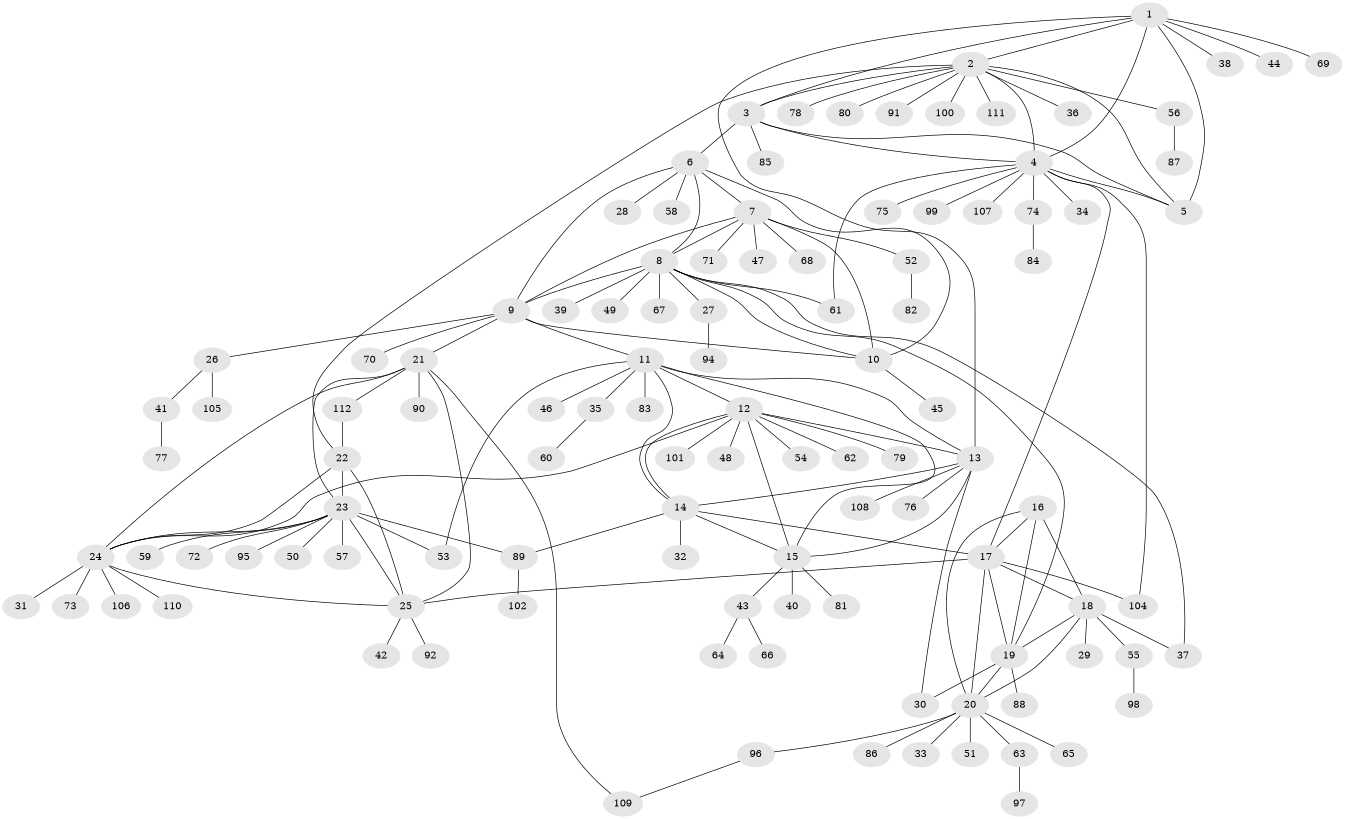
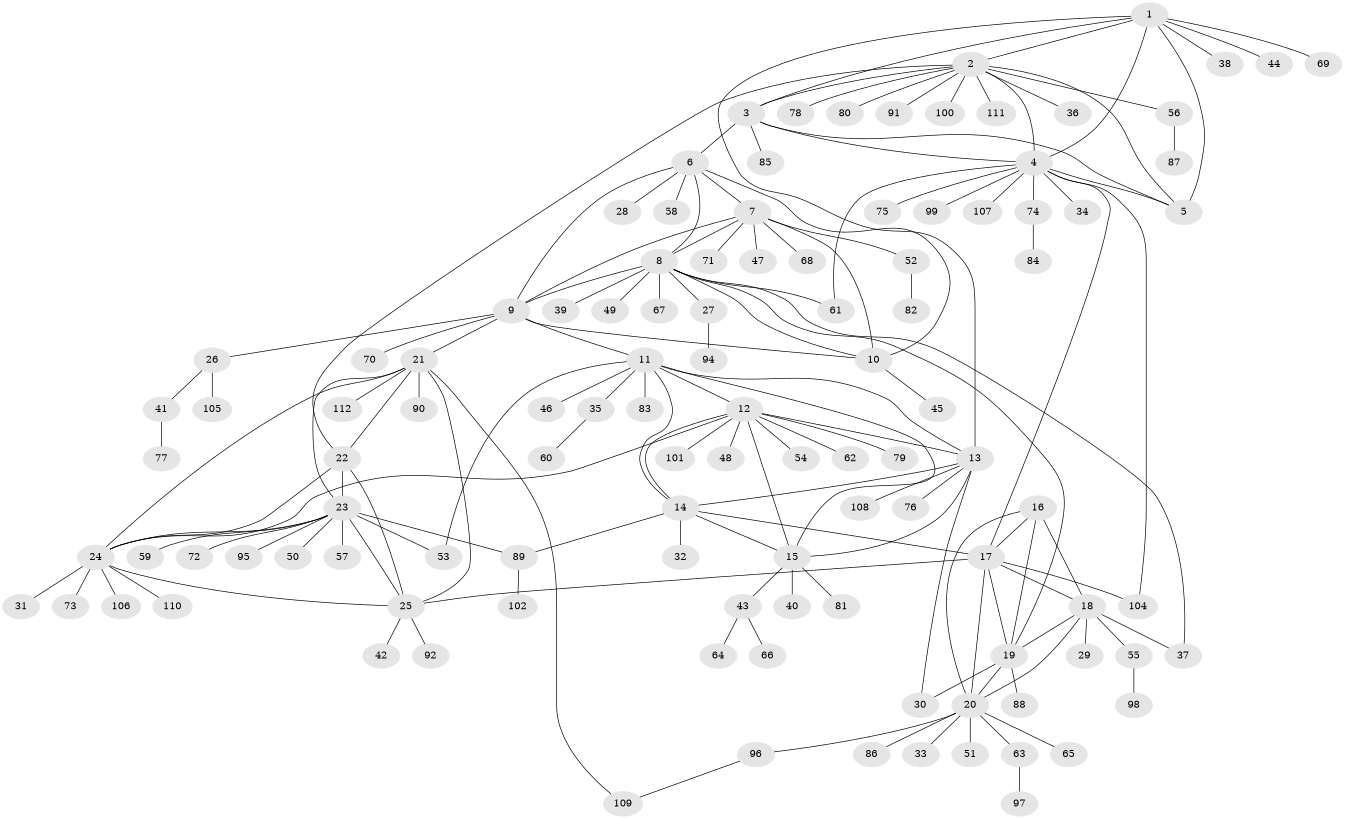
edge "112" -- "22": now "21" -- "22"
